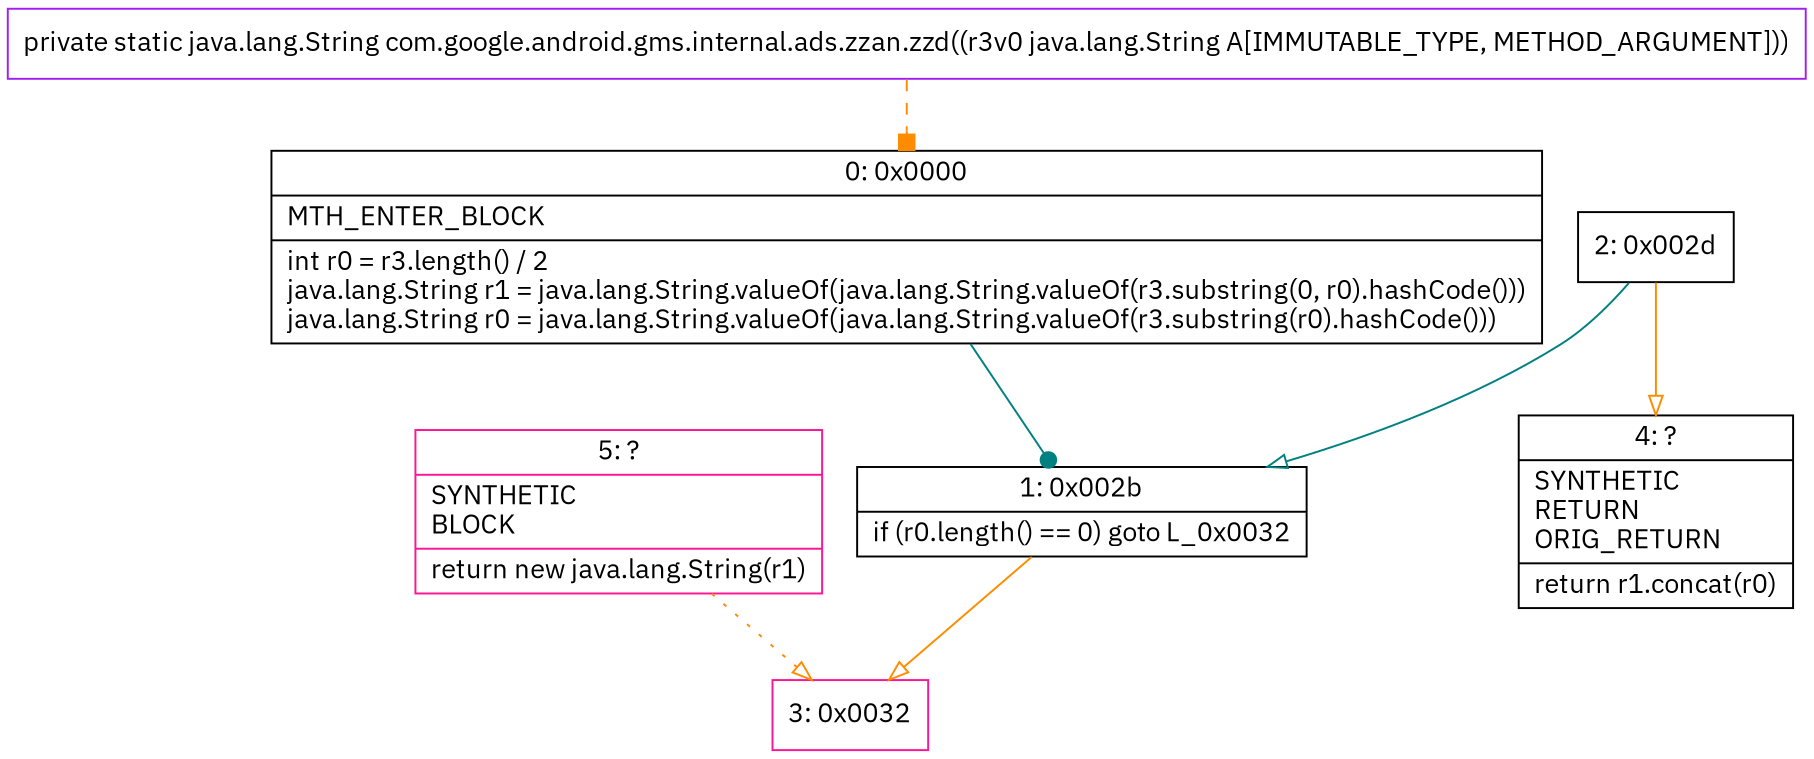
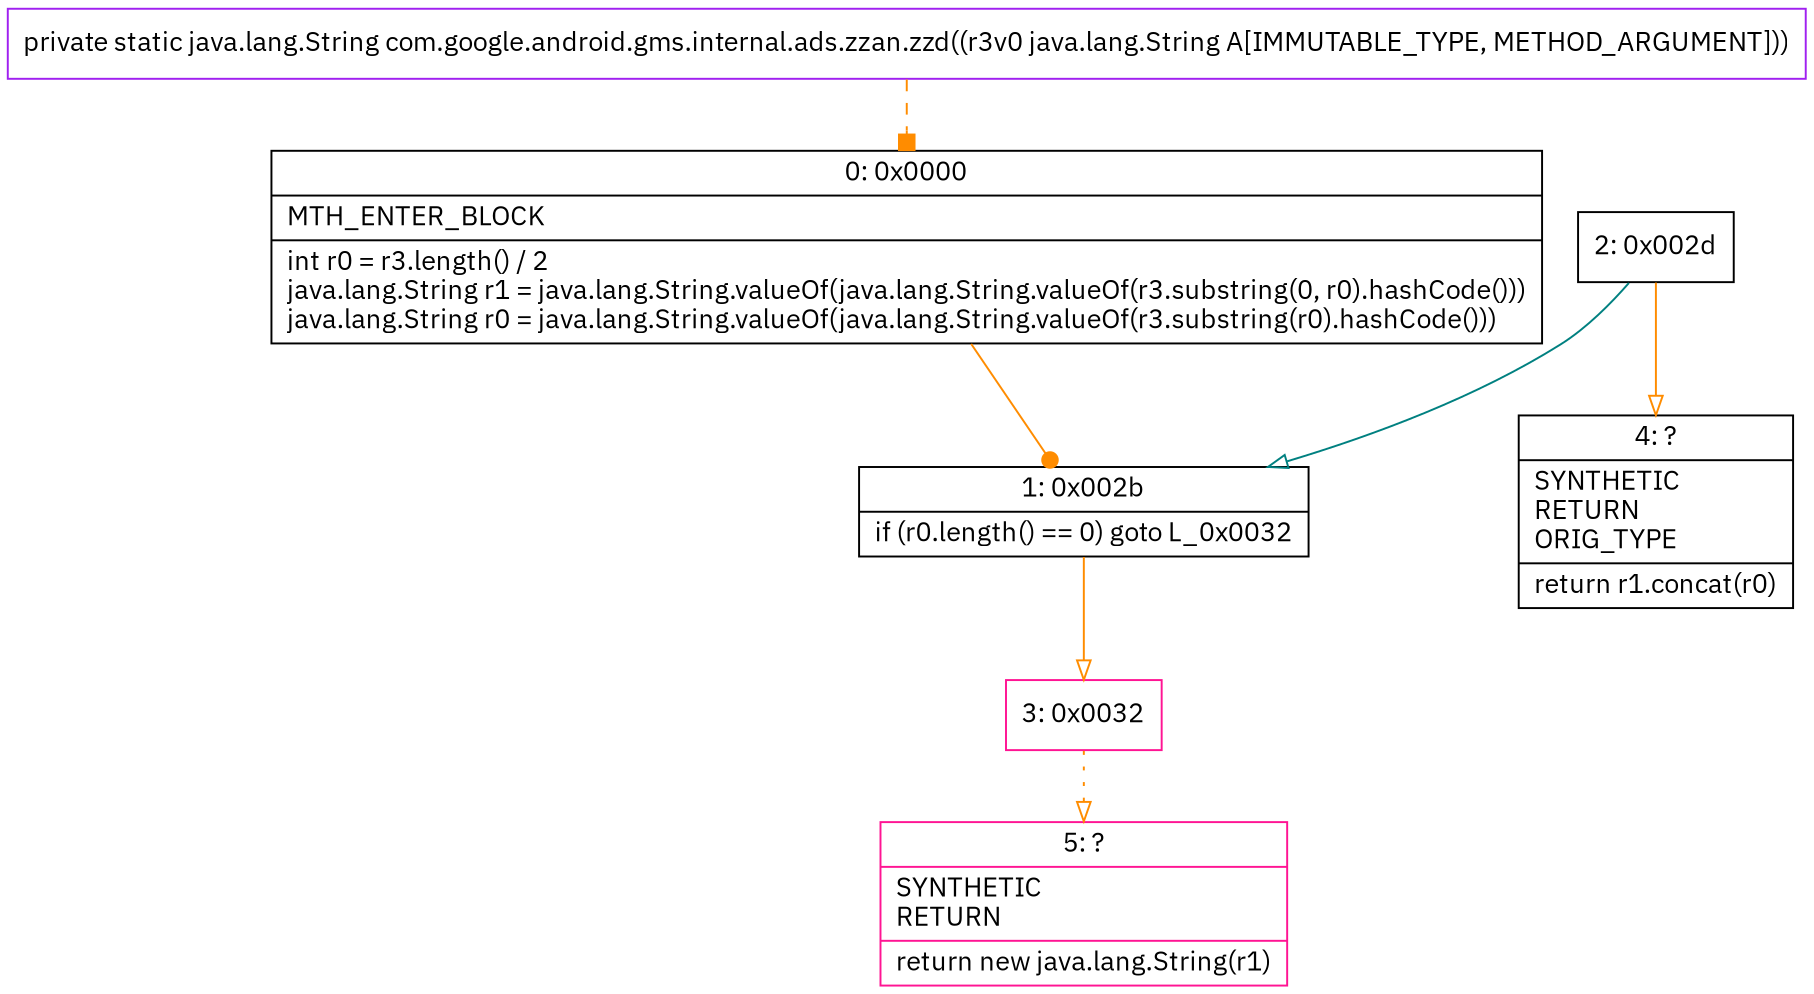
edge "0: 0x0000" -> "1: 0x002b": color teal -> darkorange
node "5: ?": text "BLOCK" -> "RETURN"
node "4: ?": text "ORIG_RETURN" -> "ORIG_TYPE"
edge "5: ?" -> "3: 0x0032": reversed
